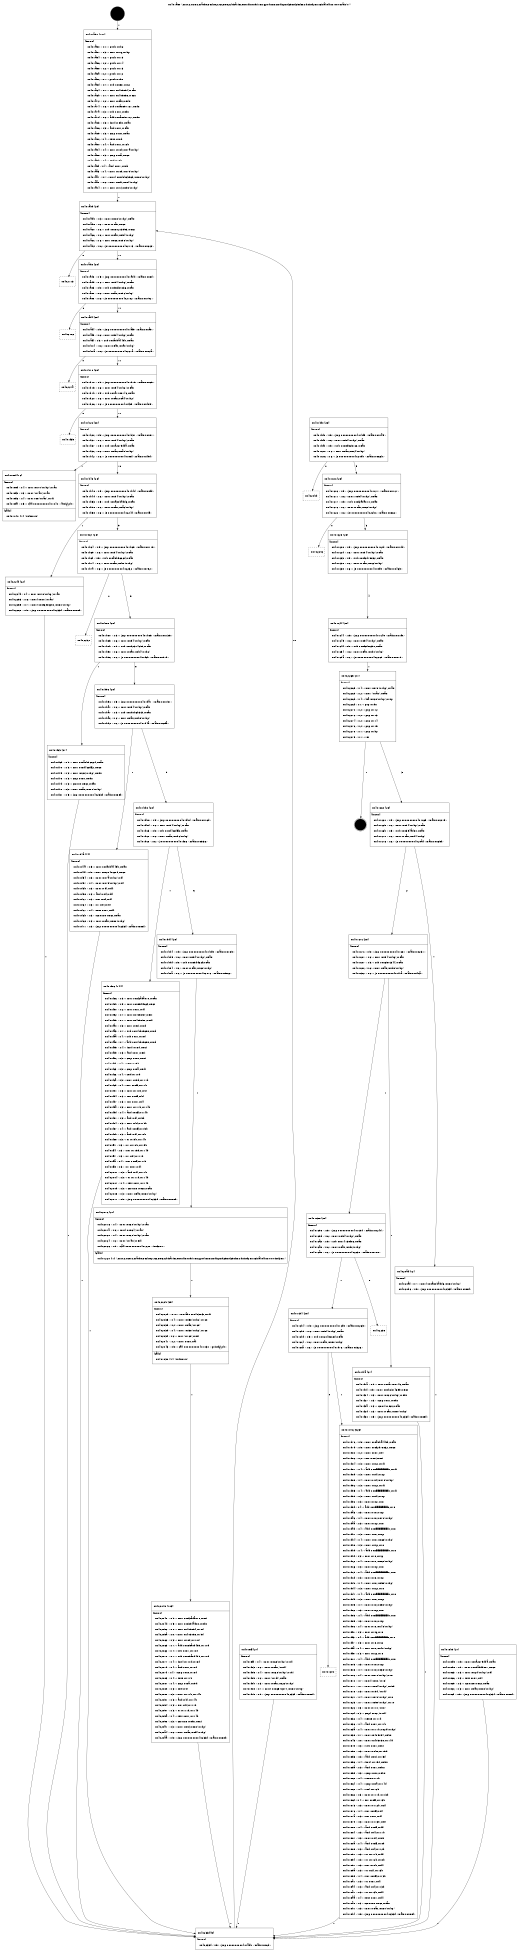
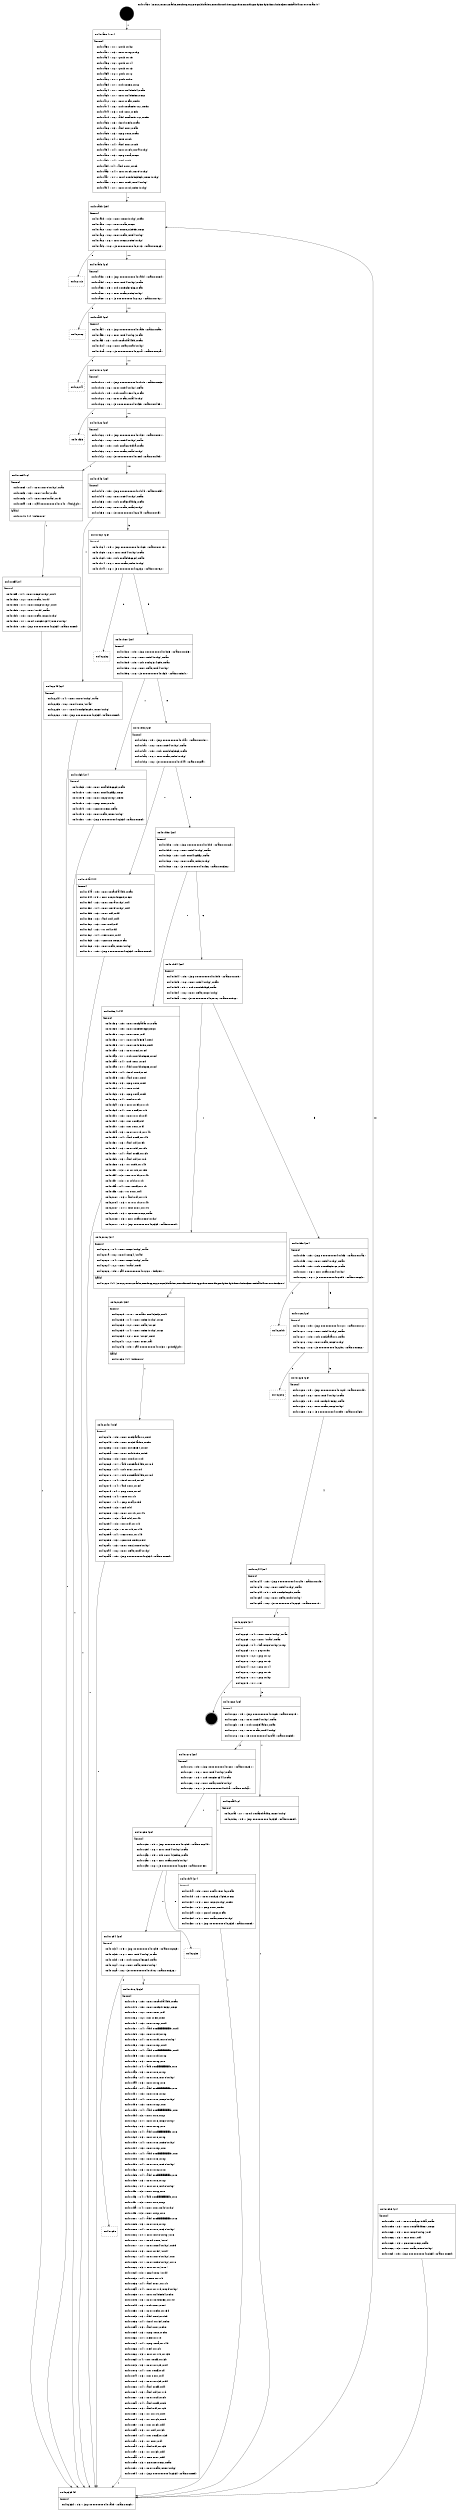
edge "0x401eef [16]" -> "0x401eff [27]": added, label "1"
edge "0x401bd4 [28]" -> "0x401bf0 [28]": added, label "5"
